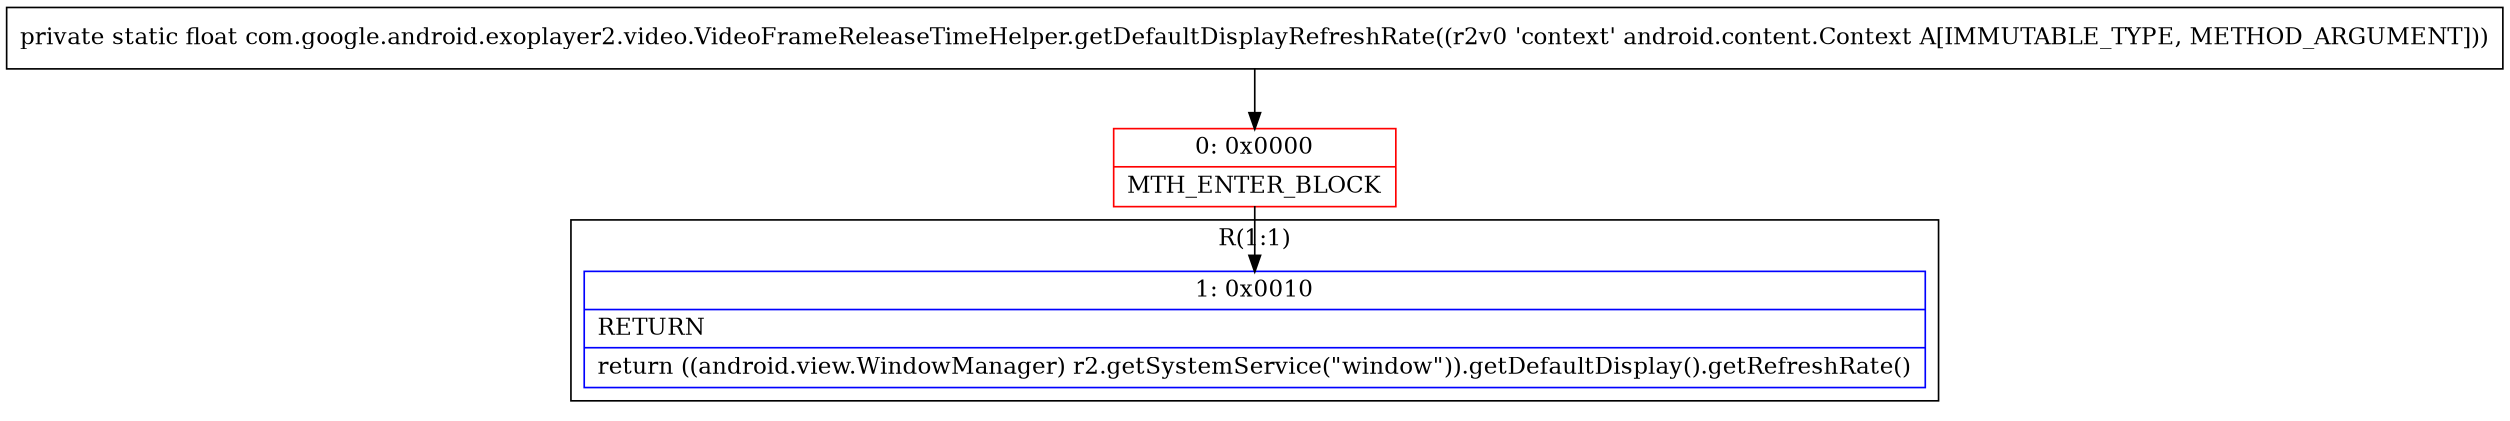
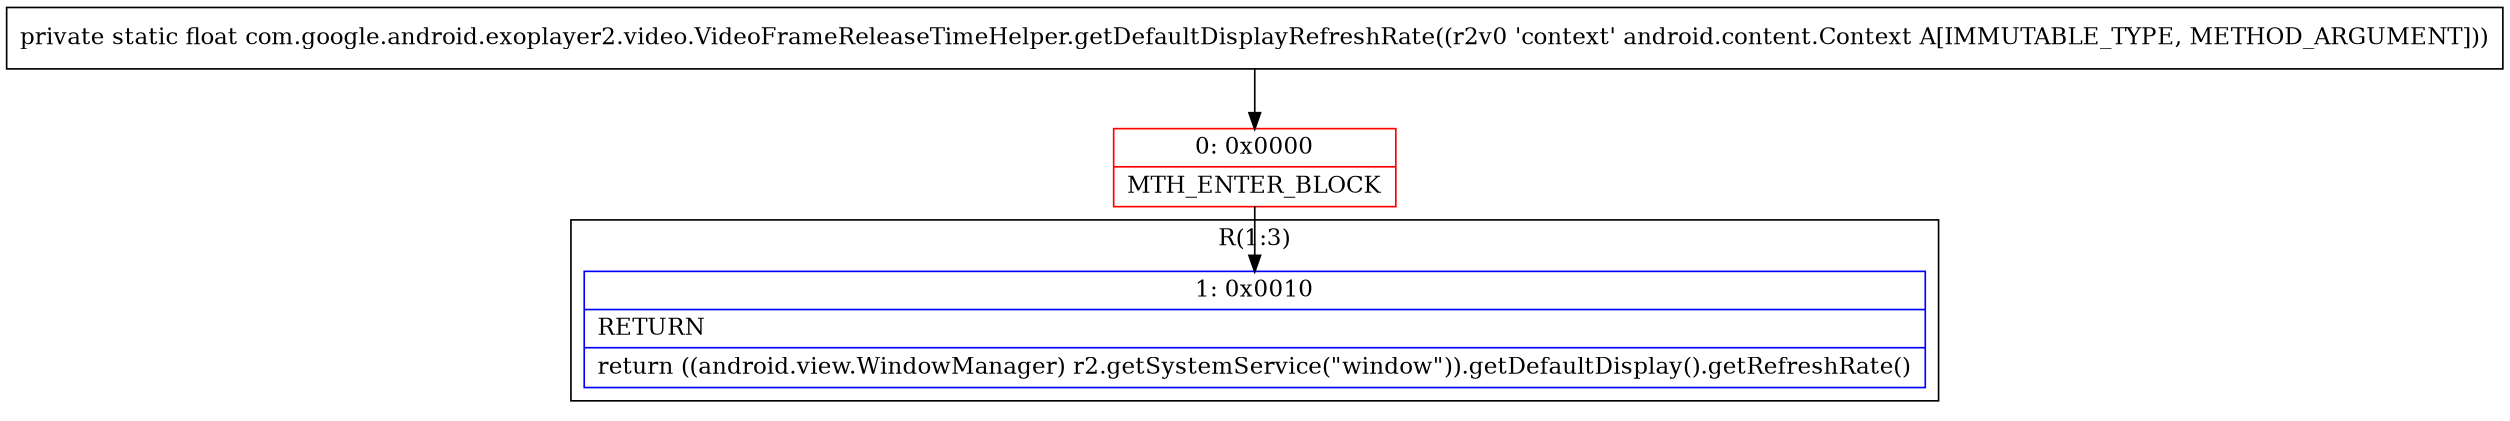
cluster "R(1:1)": label "R(1:1)" -> "R(1:3)"
